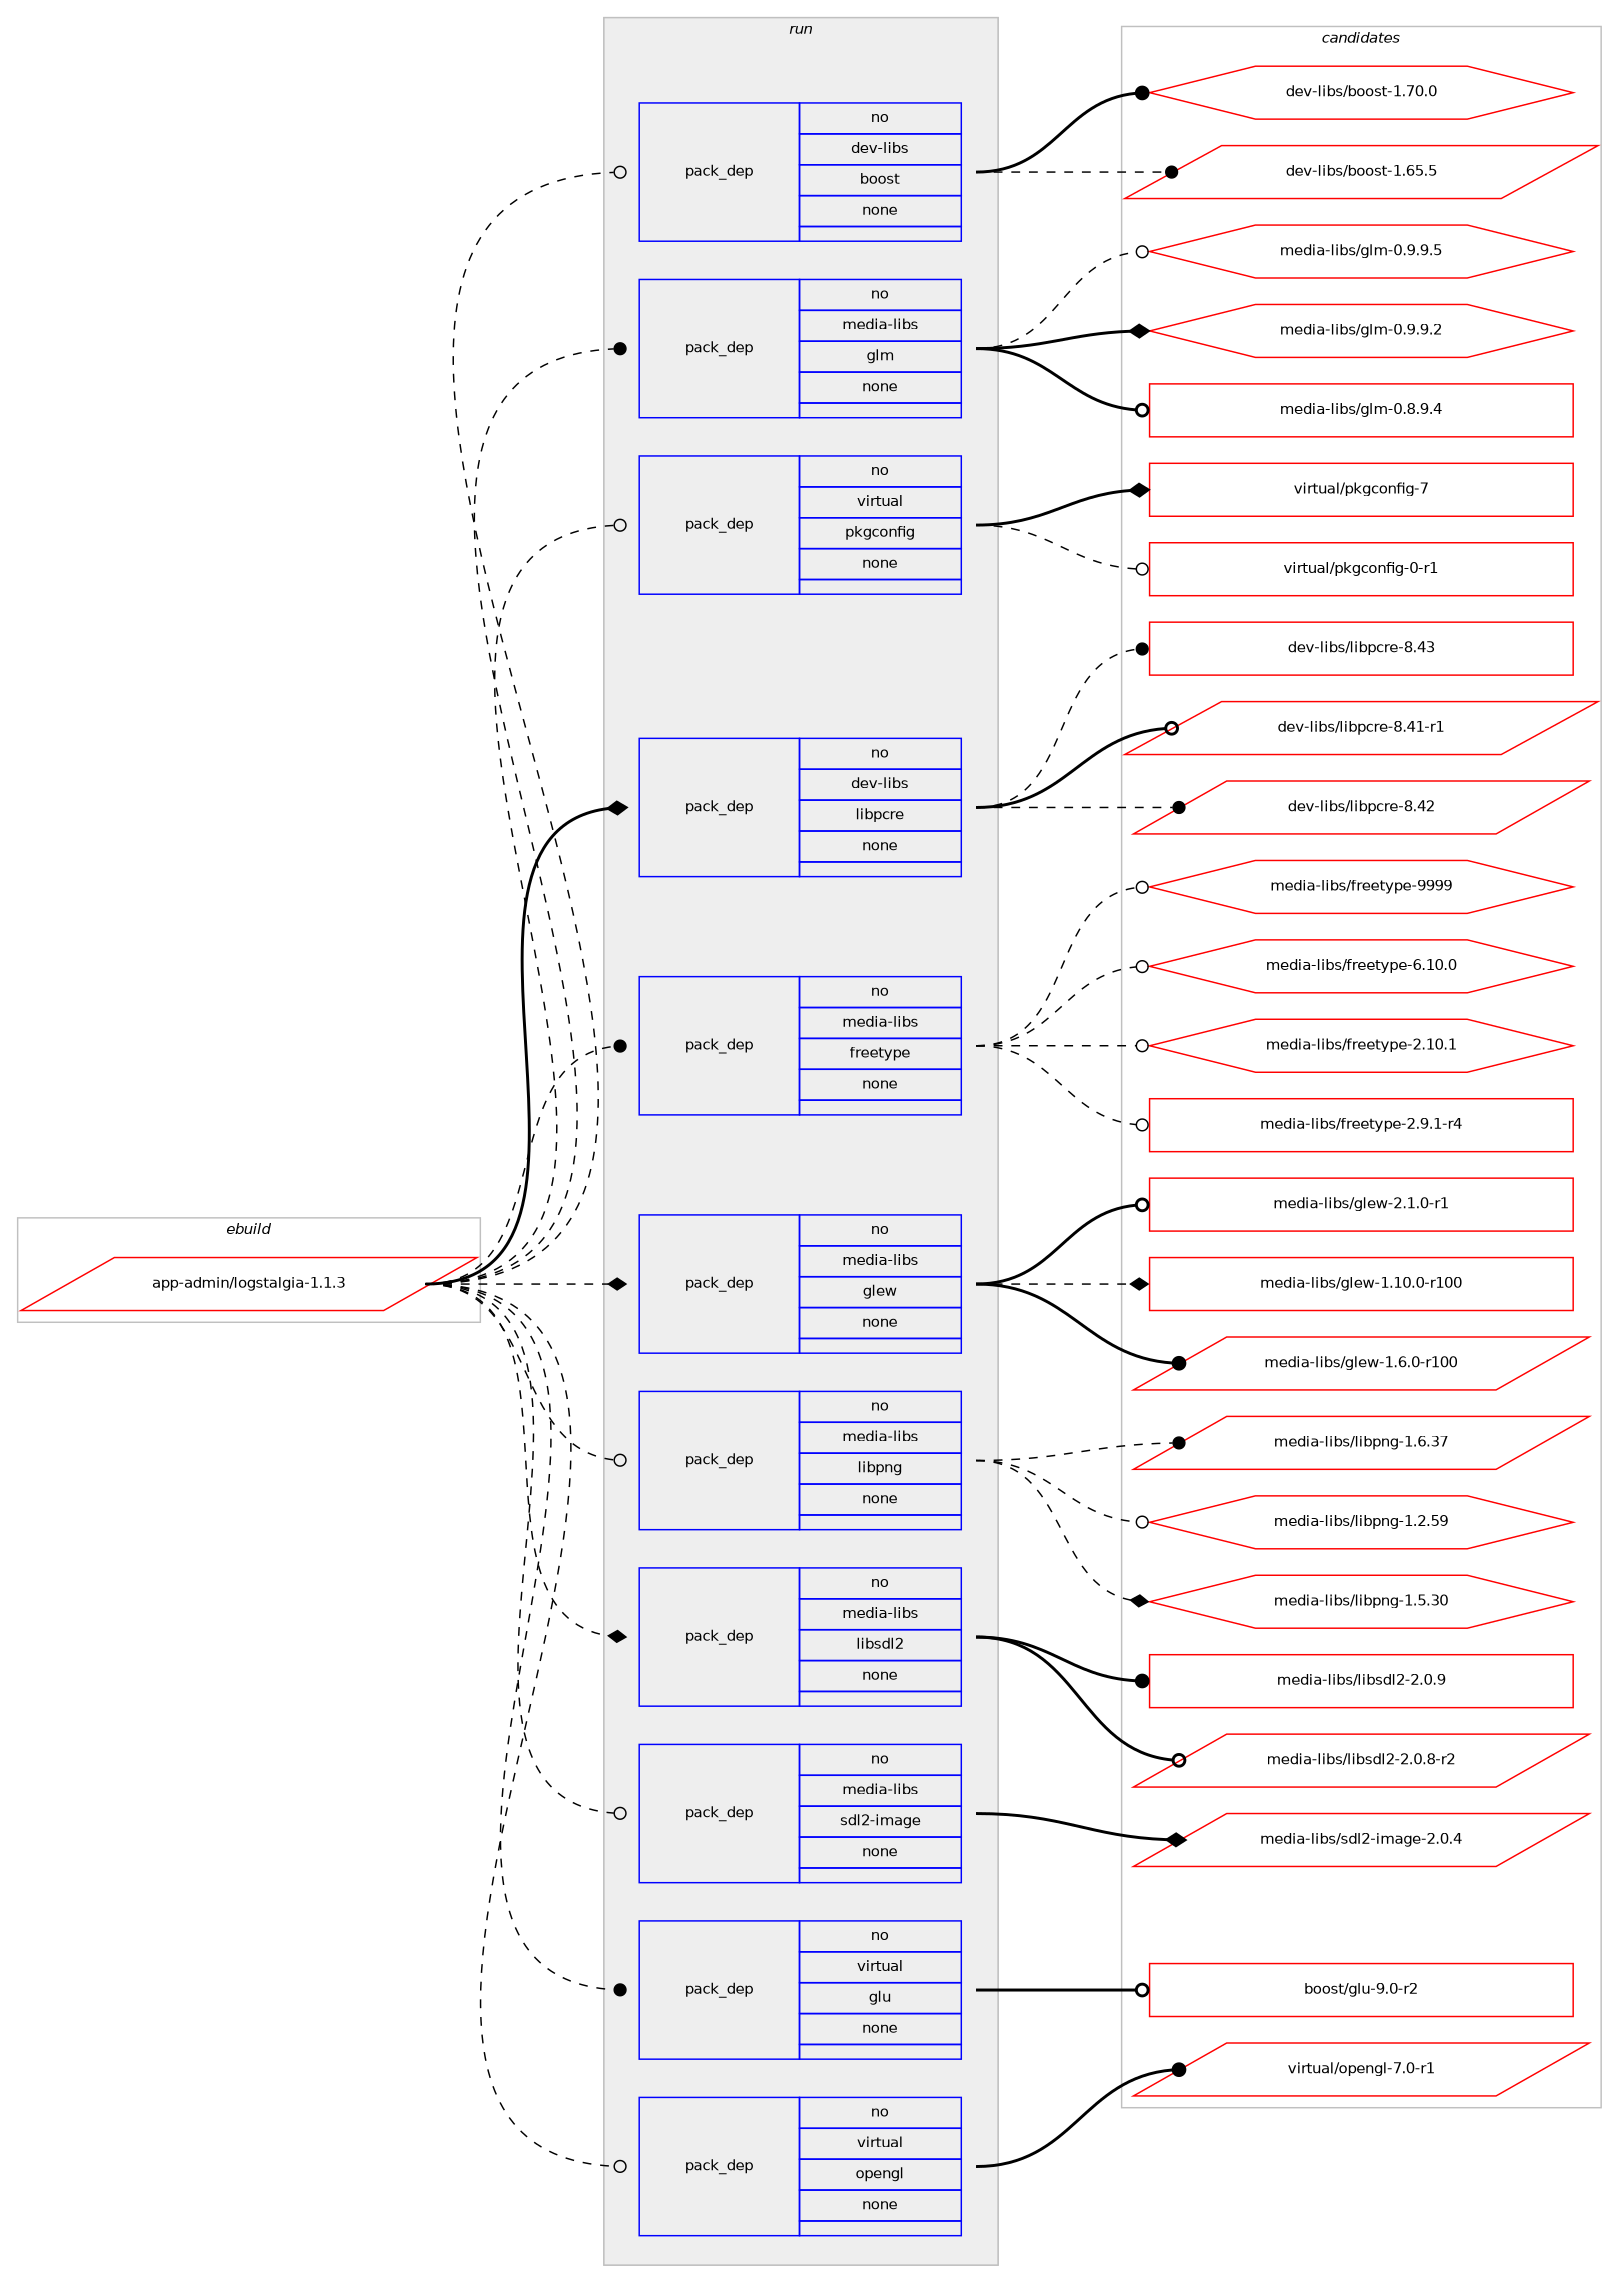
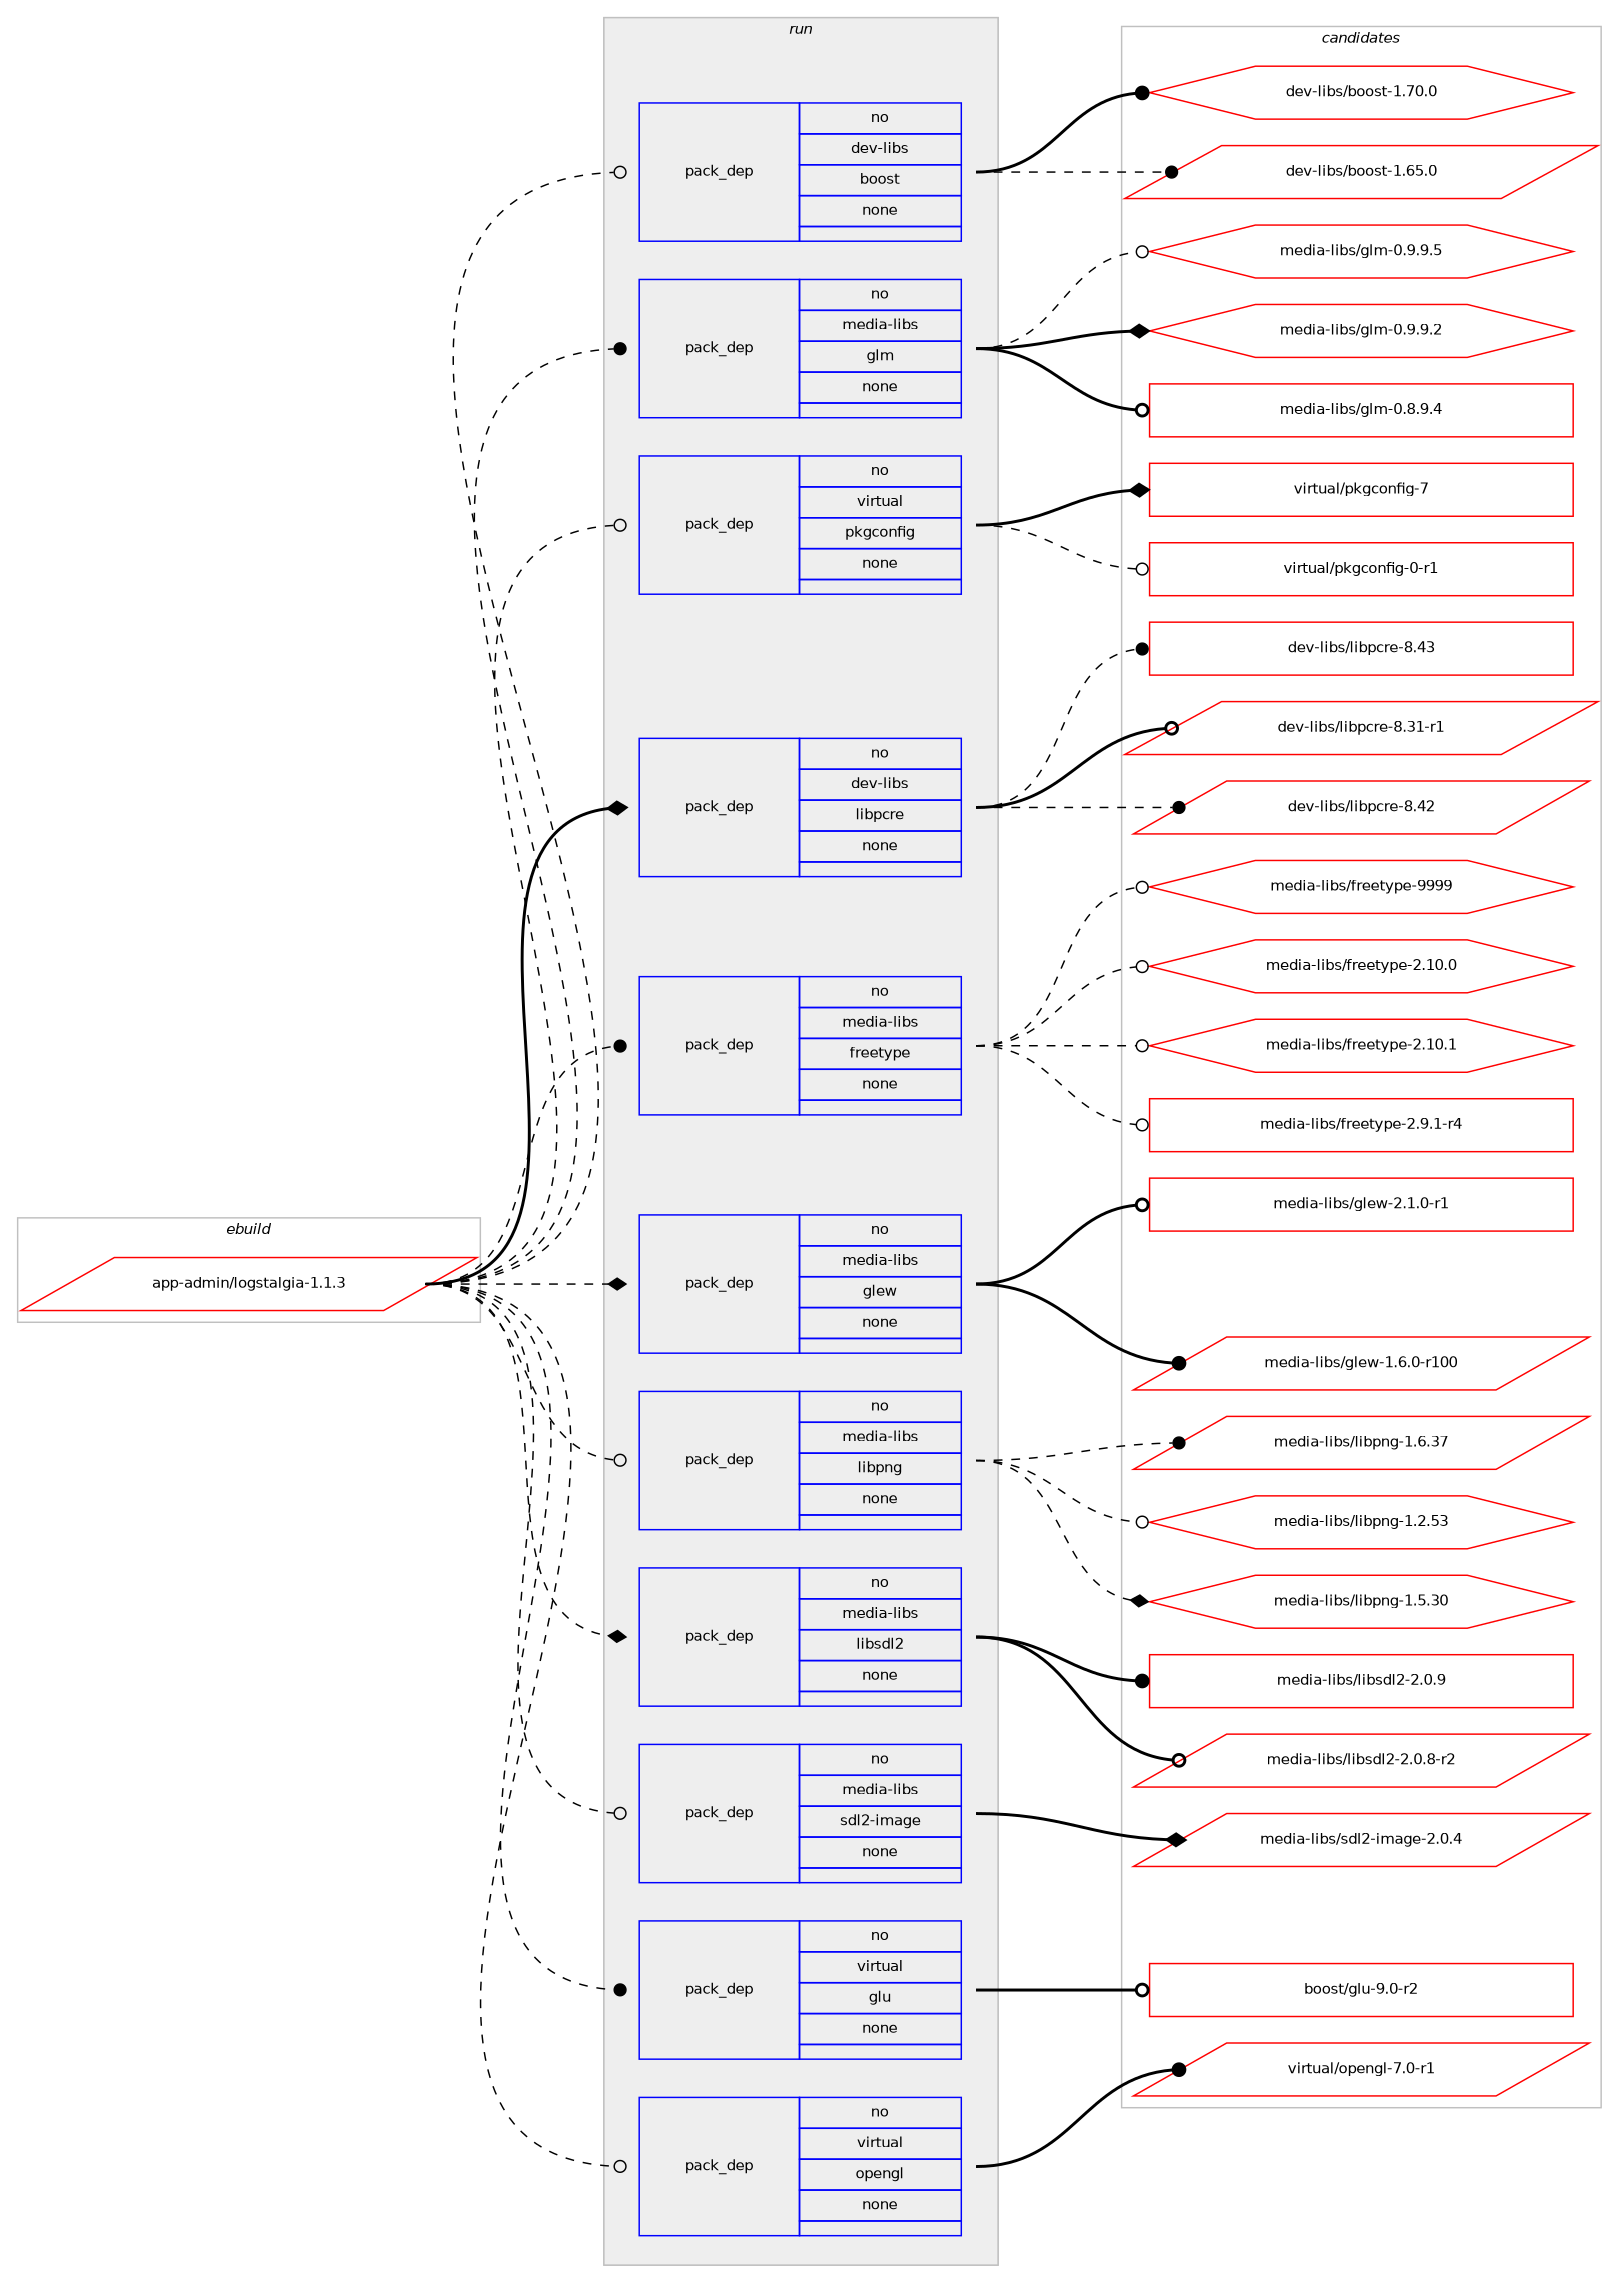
node "dev-libs/boost-1.65.5": label "dev-libs/boost-1.65.5" -> "dev-libs/boost-1.65.0"
node "dev-libs/libpcre-8.41-r1": label "dev-libs/libpcre-8.41-r1" -> "dev-libs/libpcre-8.31-r1"
node "media-libs/freetype-6.10.0": label "media-libs/freetype-6.10.0" -> "media-libs/freetype-2.10.0"
node "media-libs/glew-1.10.0-r100": removed
node "media-libs/libpng-1.2.59": label "media-libs/libpng-1.2.59" -> "media-libs/libpng-1.2.53"
